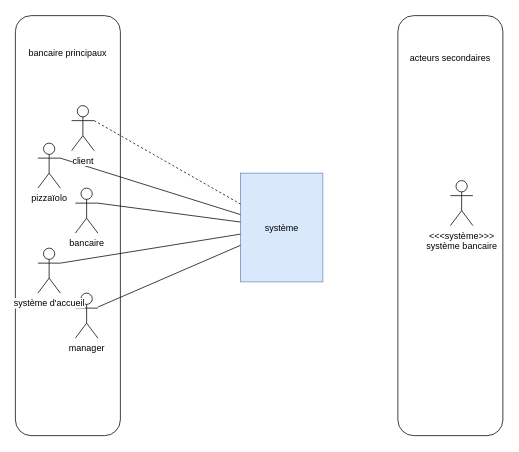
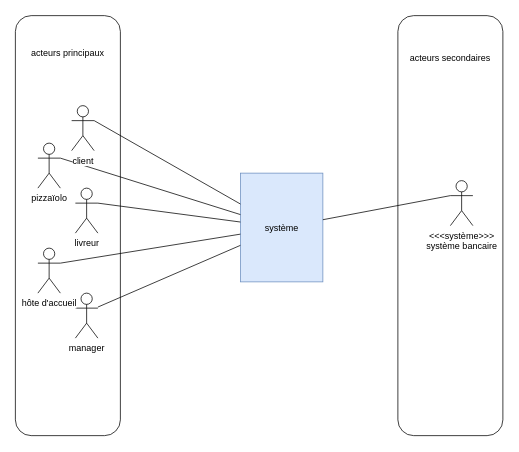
edge "client" -- "système": style dashed -> solid
edge "<<<système>>> système bancaire" -- "système": added
node "bancaire principaux": label "bancaire principaux" -> "acteurs principaux"
node "bancaire": label "bancaire" -> "livreur"
node "système d'accueil": label "système d'accueil" -> "hôte d'accueil"
